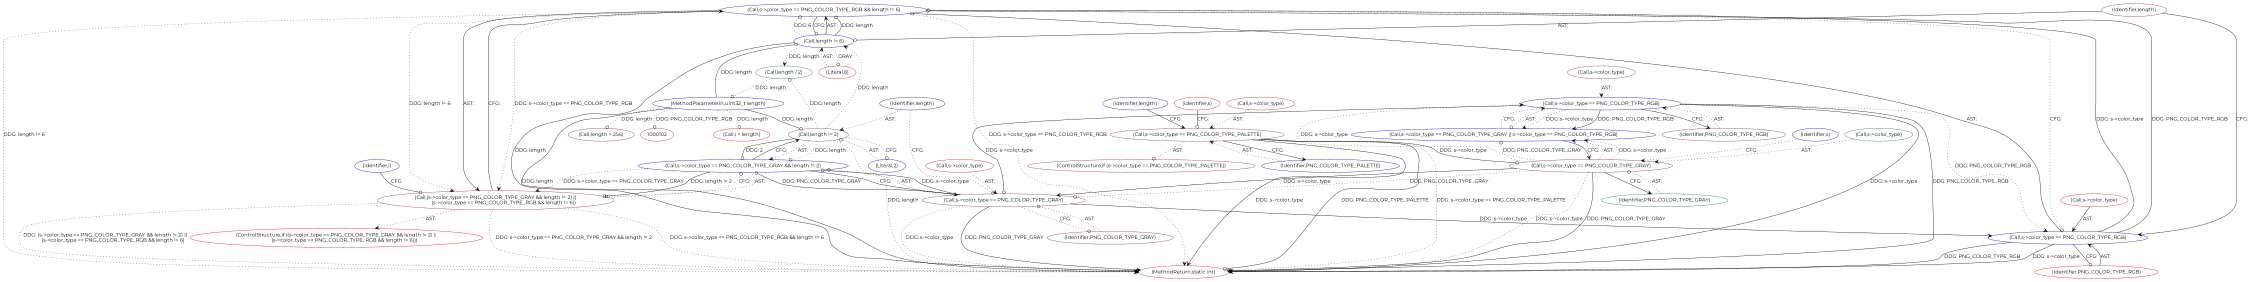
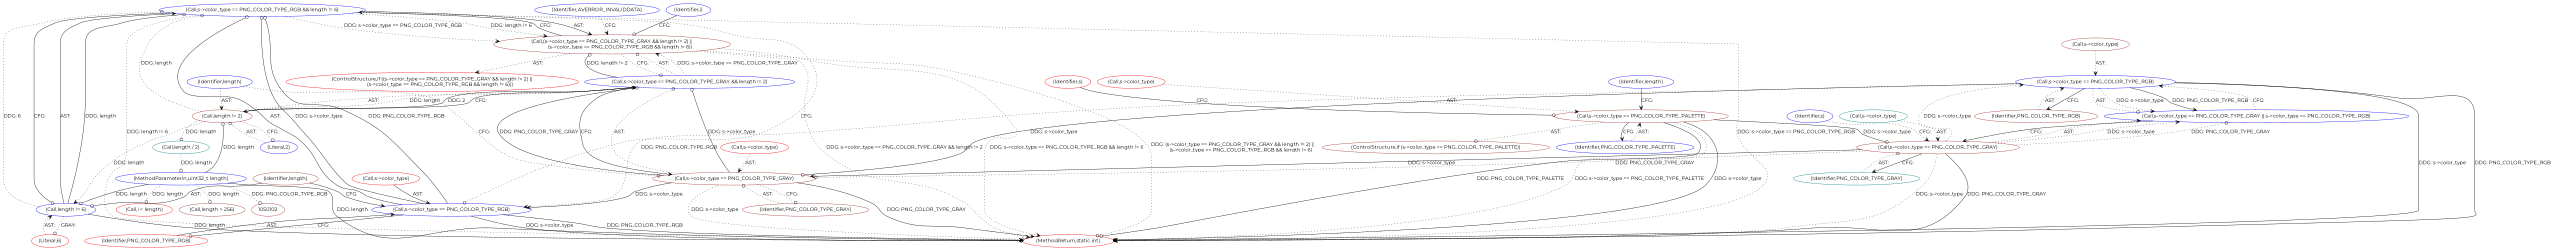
node "(Identifier,AVERROR_INVALIDDATA)": added
edge "(Call,length != 6)" -> "(Call,length / 2)": removed, label "DDG: length"
node "1000102": label "1000102" -> "1050102"
edge "(Call,length != 2)" -> "(MethodReturn,static int)": now "(Call,length != 2)" -> "(Call,s->color_type == PNG_COLOR_TYPE_RGB && length != 6)"
